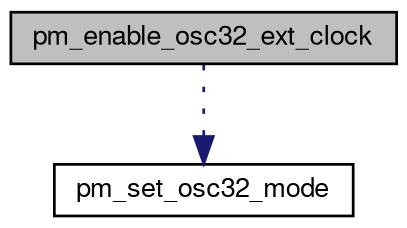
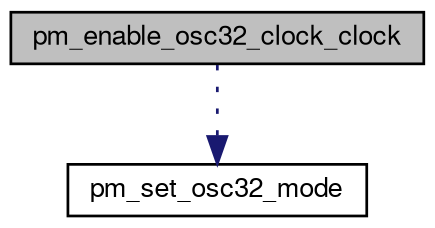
node "pm_enable_osc32_ext_clock": label "pm_enable_osc32_ext_clock" -> "pm_enable_osc32_clock_clock"
